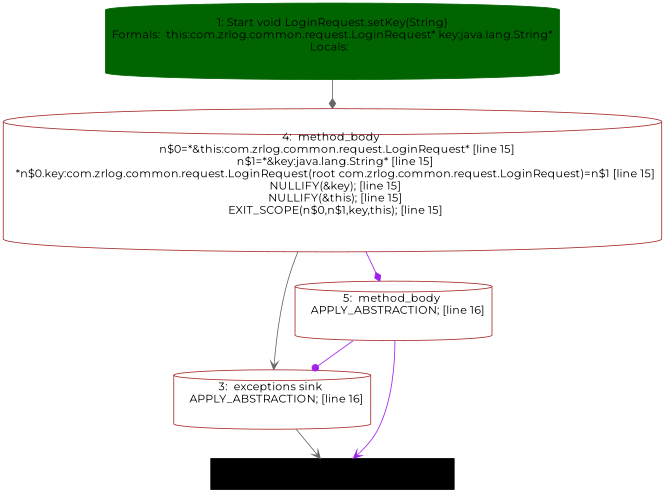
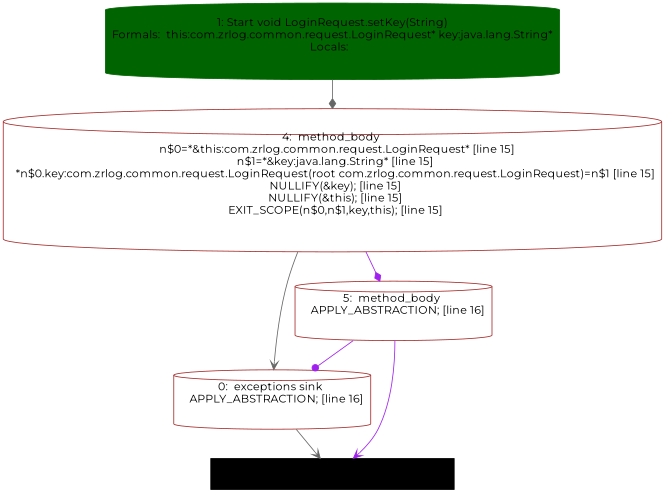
node "3:  exceptions sink APPLY_ABSTRACTION; [line 16]": label "3:  exceptions sink APPLY_ABSTRACTION; [line 16]" -> "0:  exceptions sink APPLY_ABSTRACTION; [line 16]"
